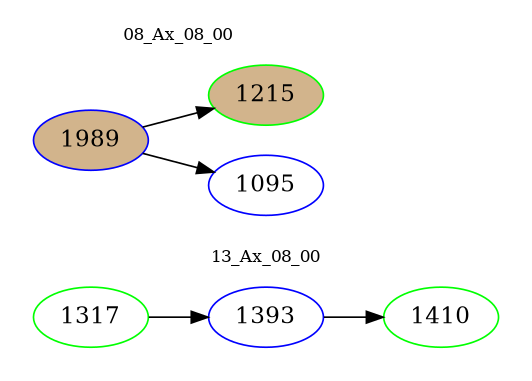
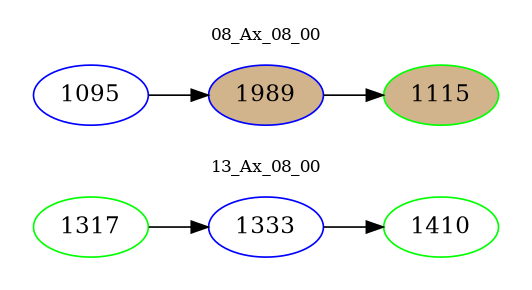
node "1215": label "1215" -> "1115"
edge "1989" -> "1095": reversed
node "1393": label "1393" -> "1333"
